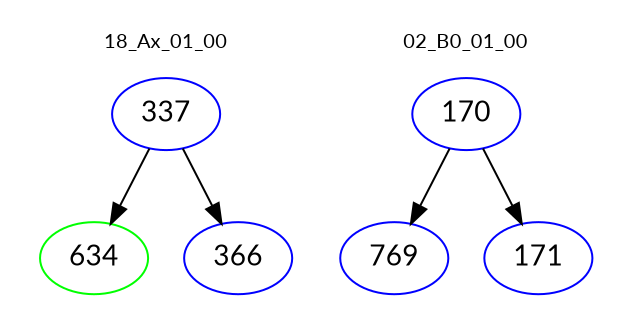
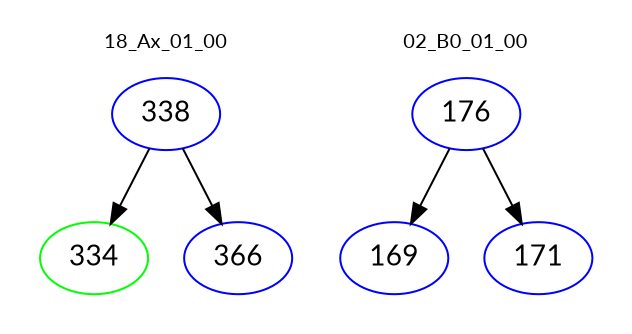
node "337": label "337" -> "338"
node "170": label "170" -> "176"
node "634": label "634" -> "334"
node "769": label "769" -> "169"
